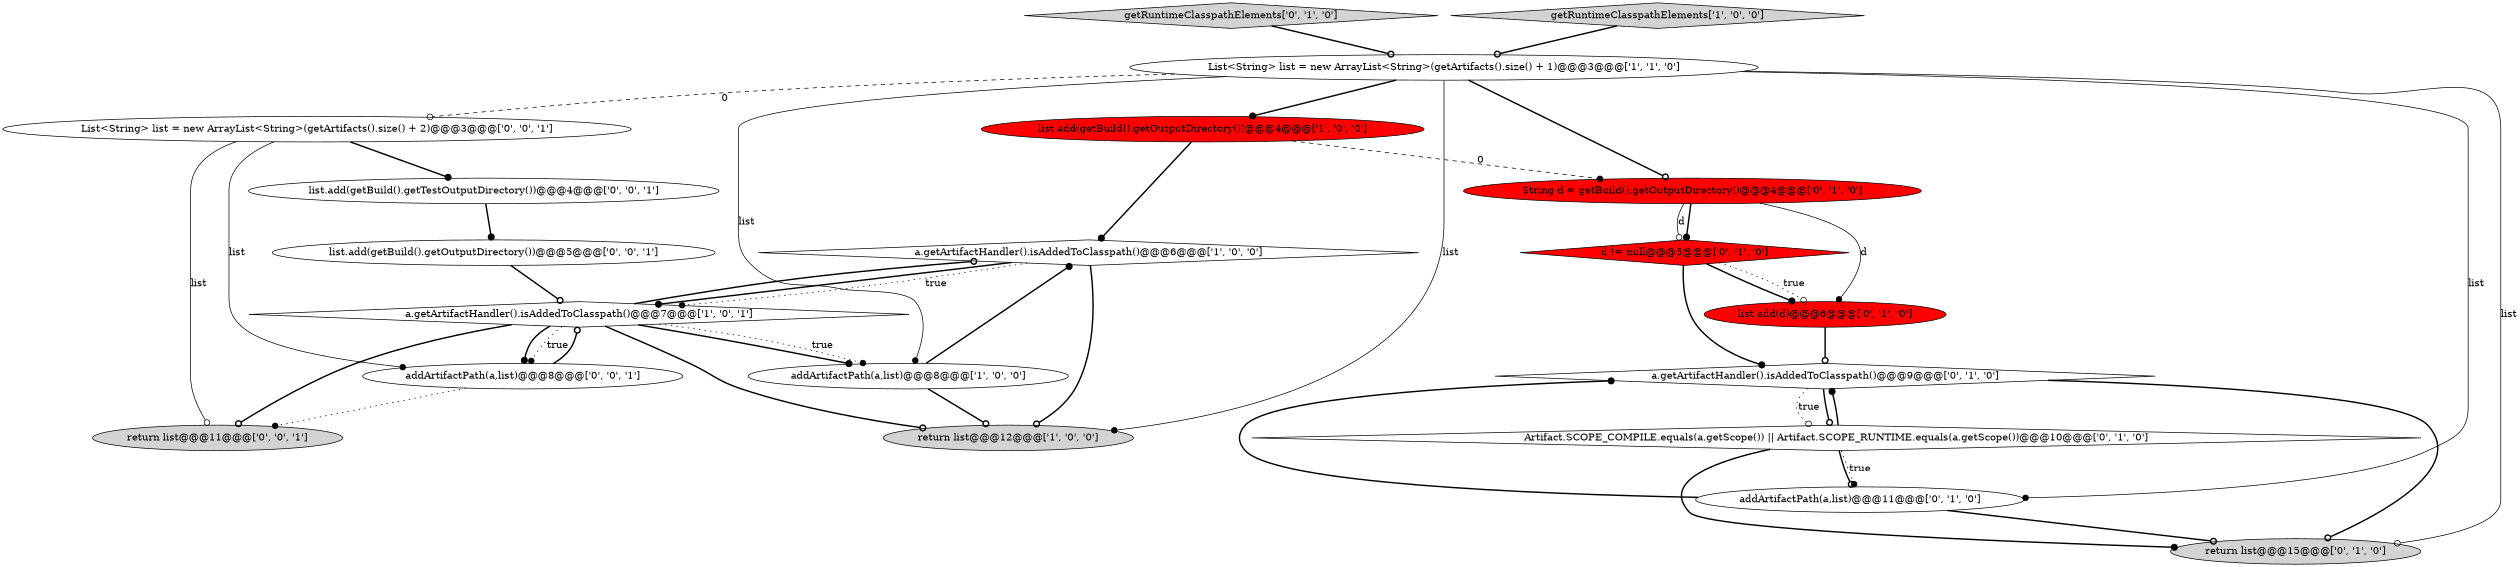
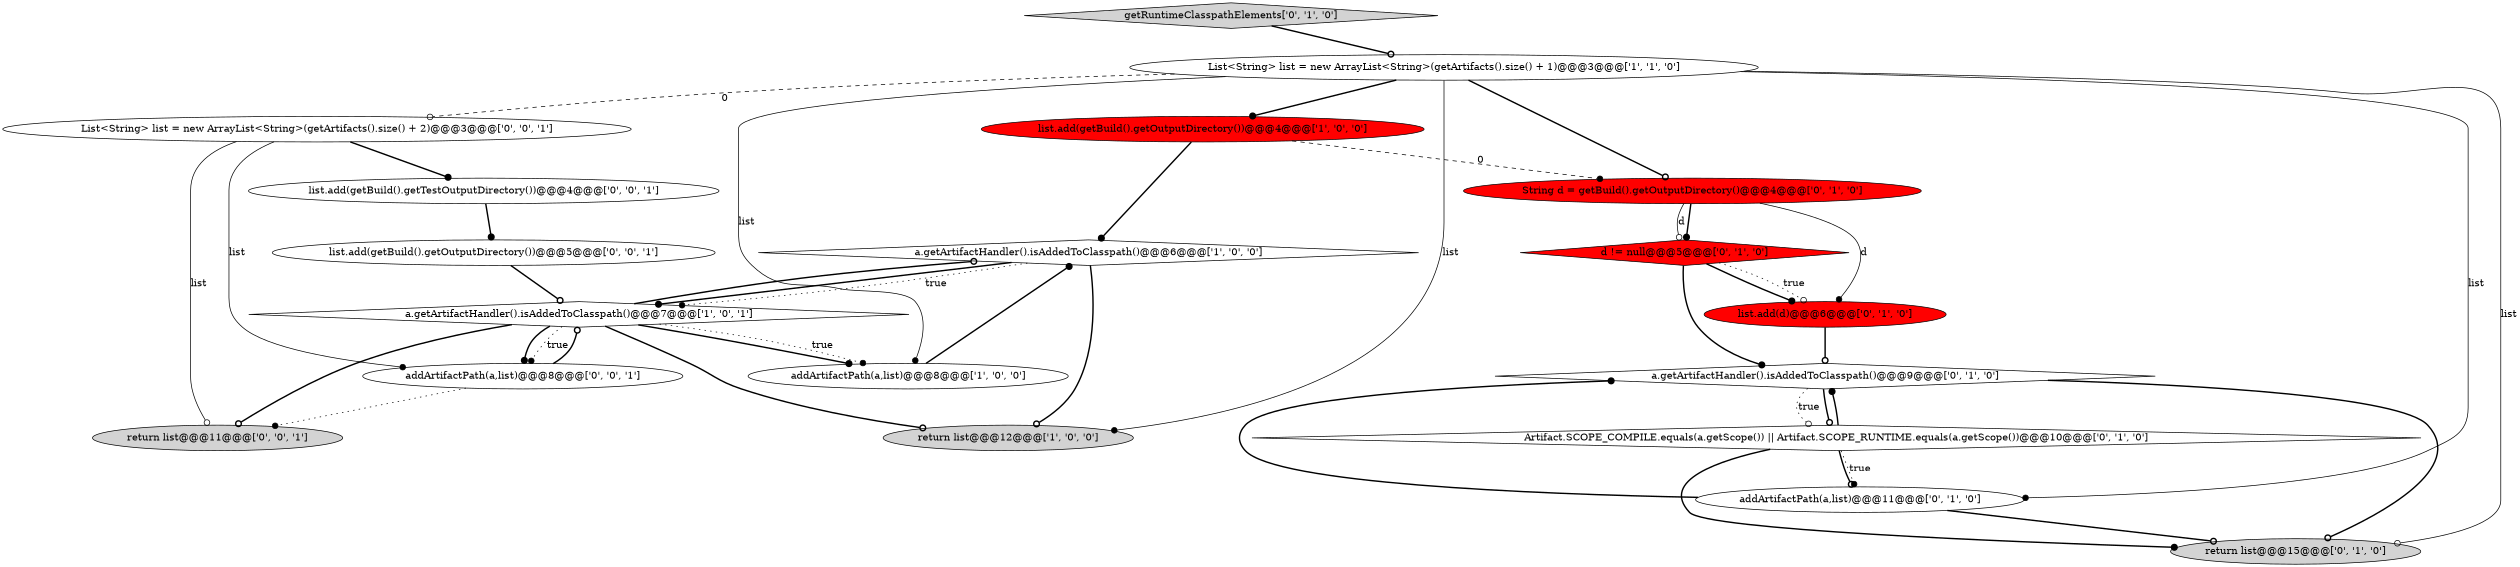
node "getRuntimeClasspathElements['1', '0', '0']": removed
edge "addArtifactPath(a,list)@@@8@@@['1', '0', '0']" -> "return list@@@12@@@['1', '0', '0']": removed
